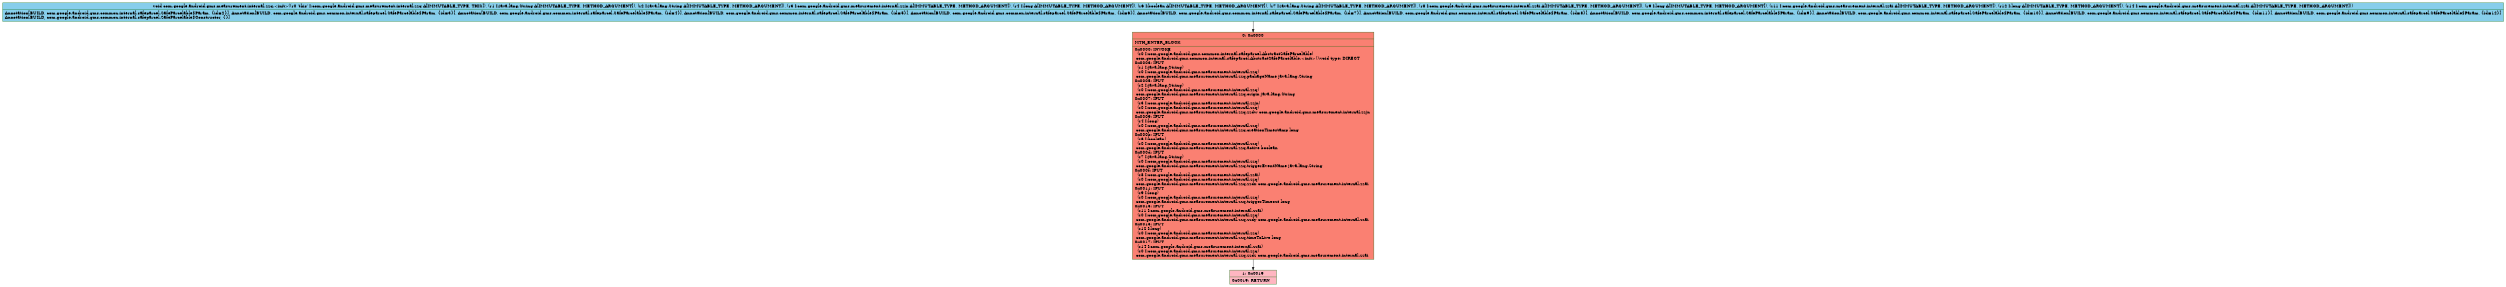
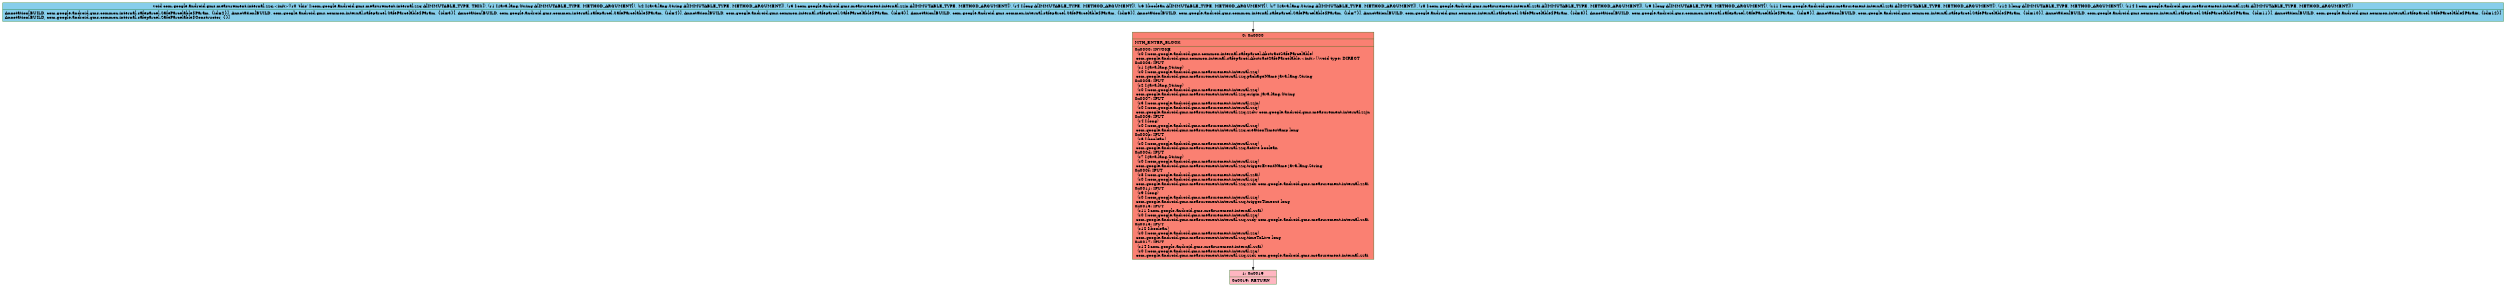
node "0: 0x0000": text "(r12 I:long)" -> "(r12 I:boolean)"
